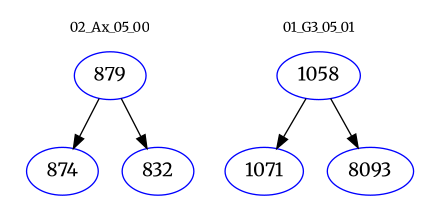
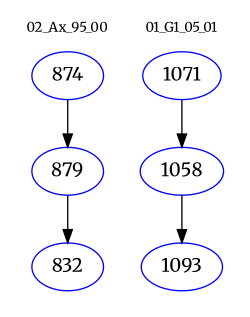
cluster "02_Ax_05_00": label "02_Ax_05_00" -> "02_Ax_95_00"
cluster "01_G3_05_01": label "01_G3_05_01" -> "01_G1_05_01"
edge "879" -> "874": reversed
edge "1058" -> "1071": reversed
node "8093": label "8093" -> "1093"
